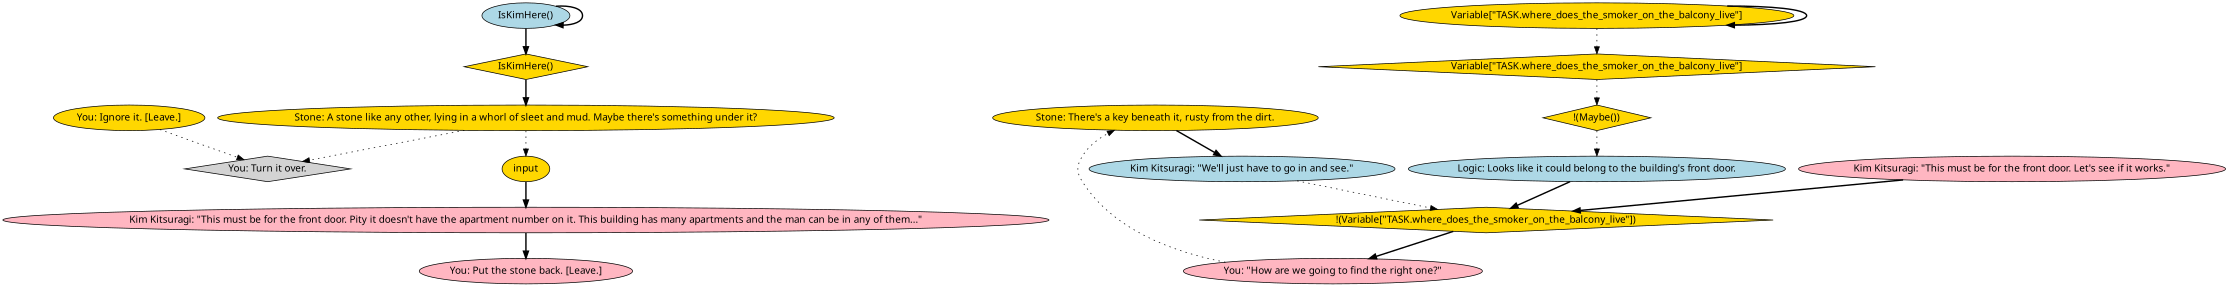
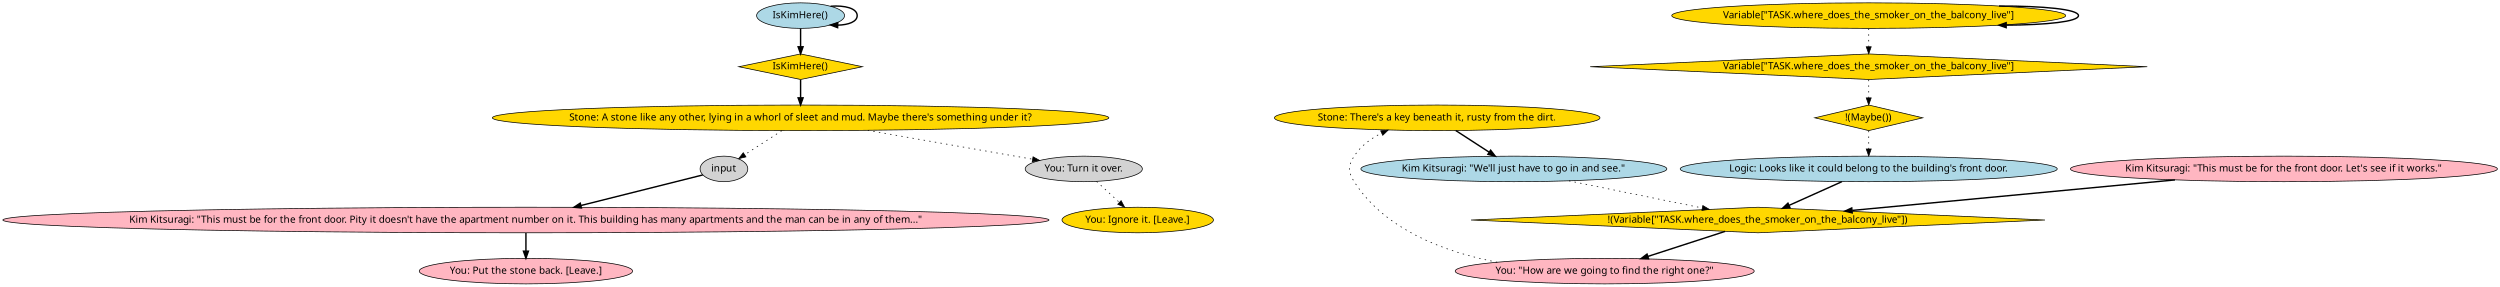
edge "You: Ignore it. [Leave.]" -> "You: Turn it over.": reversed
node "You: Turn it over.": shape diamond -> ellipse
node "input": fillcolor gold -> lightgrey
